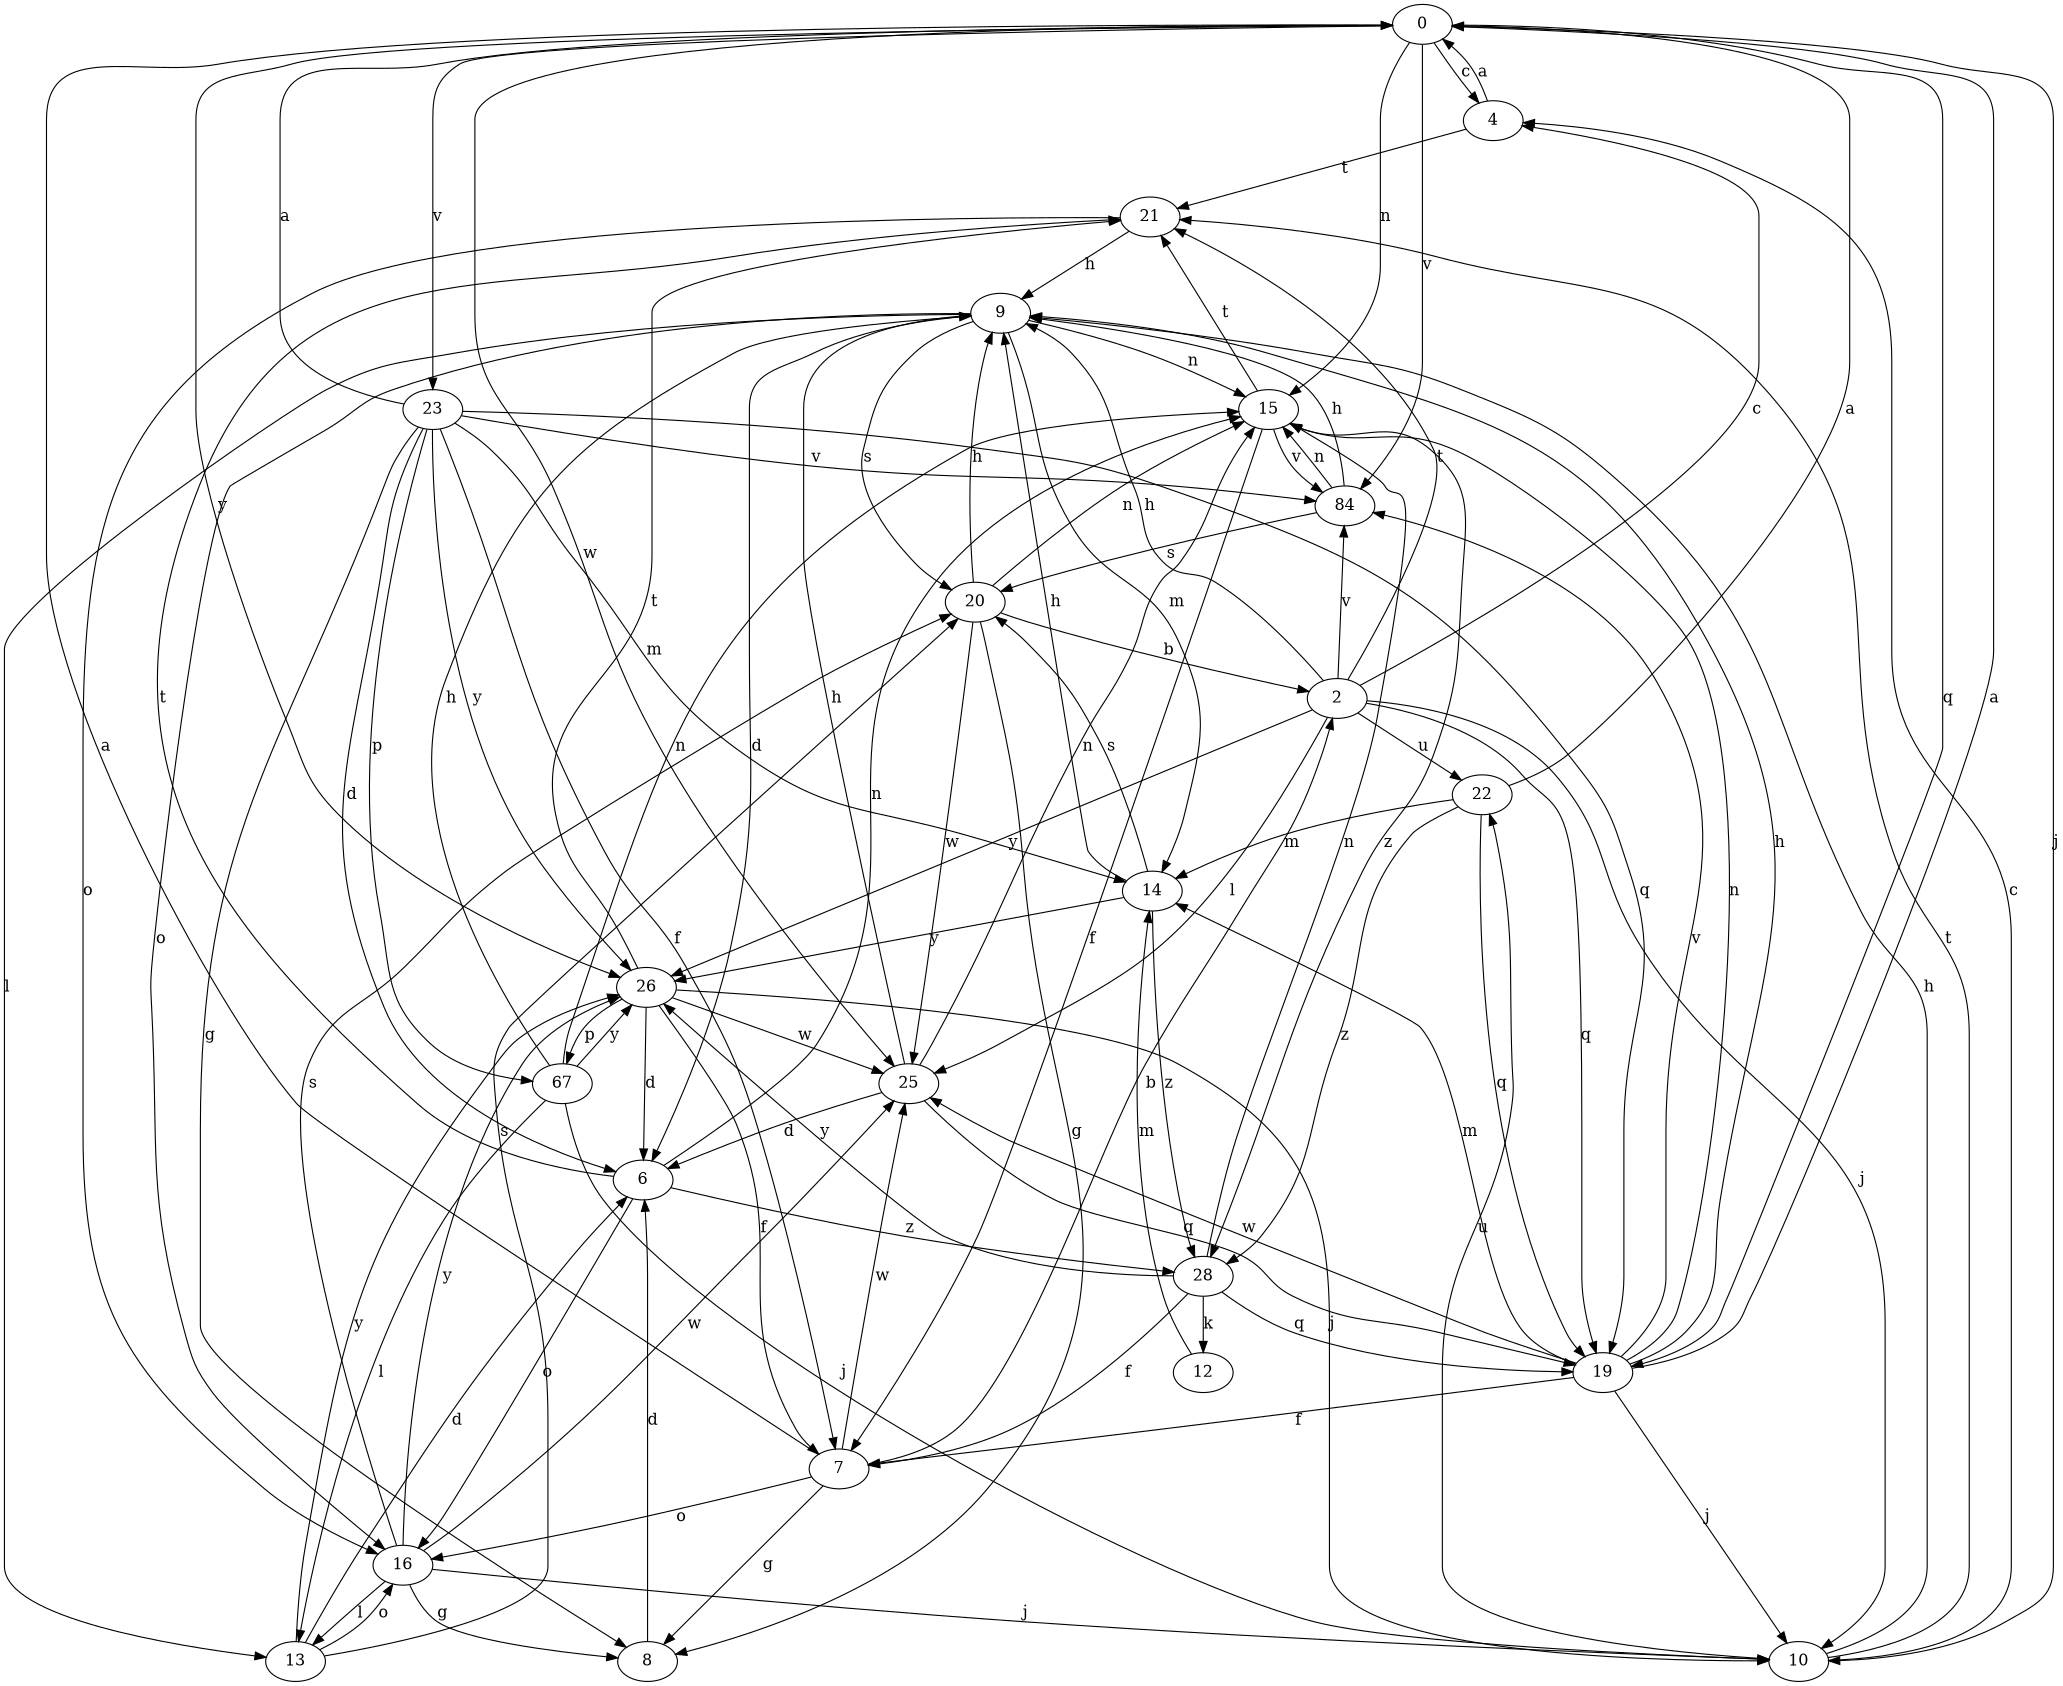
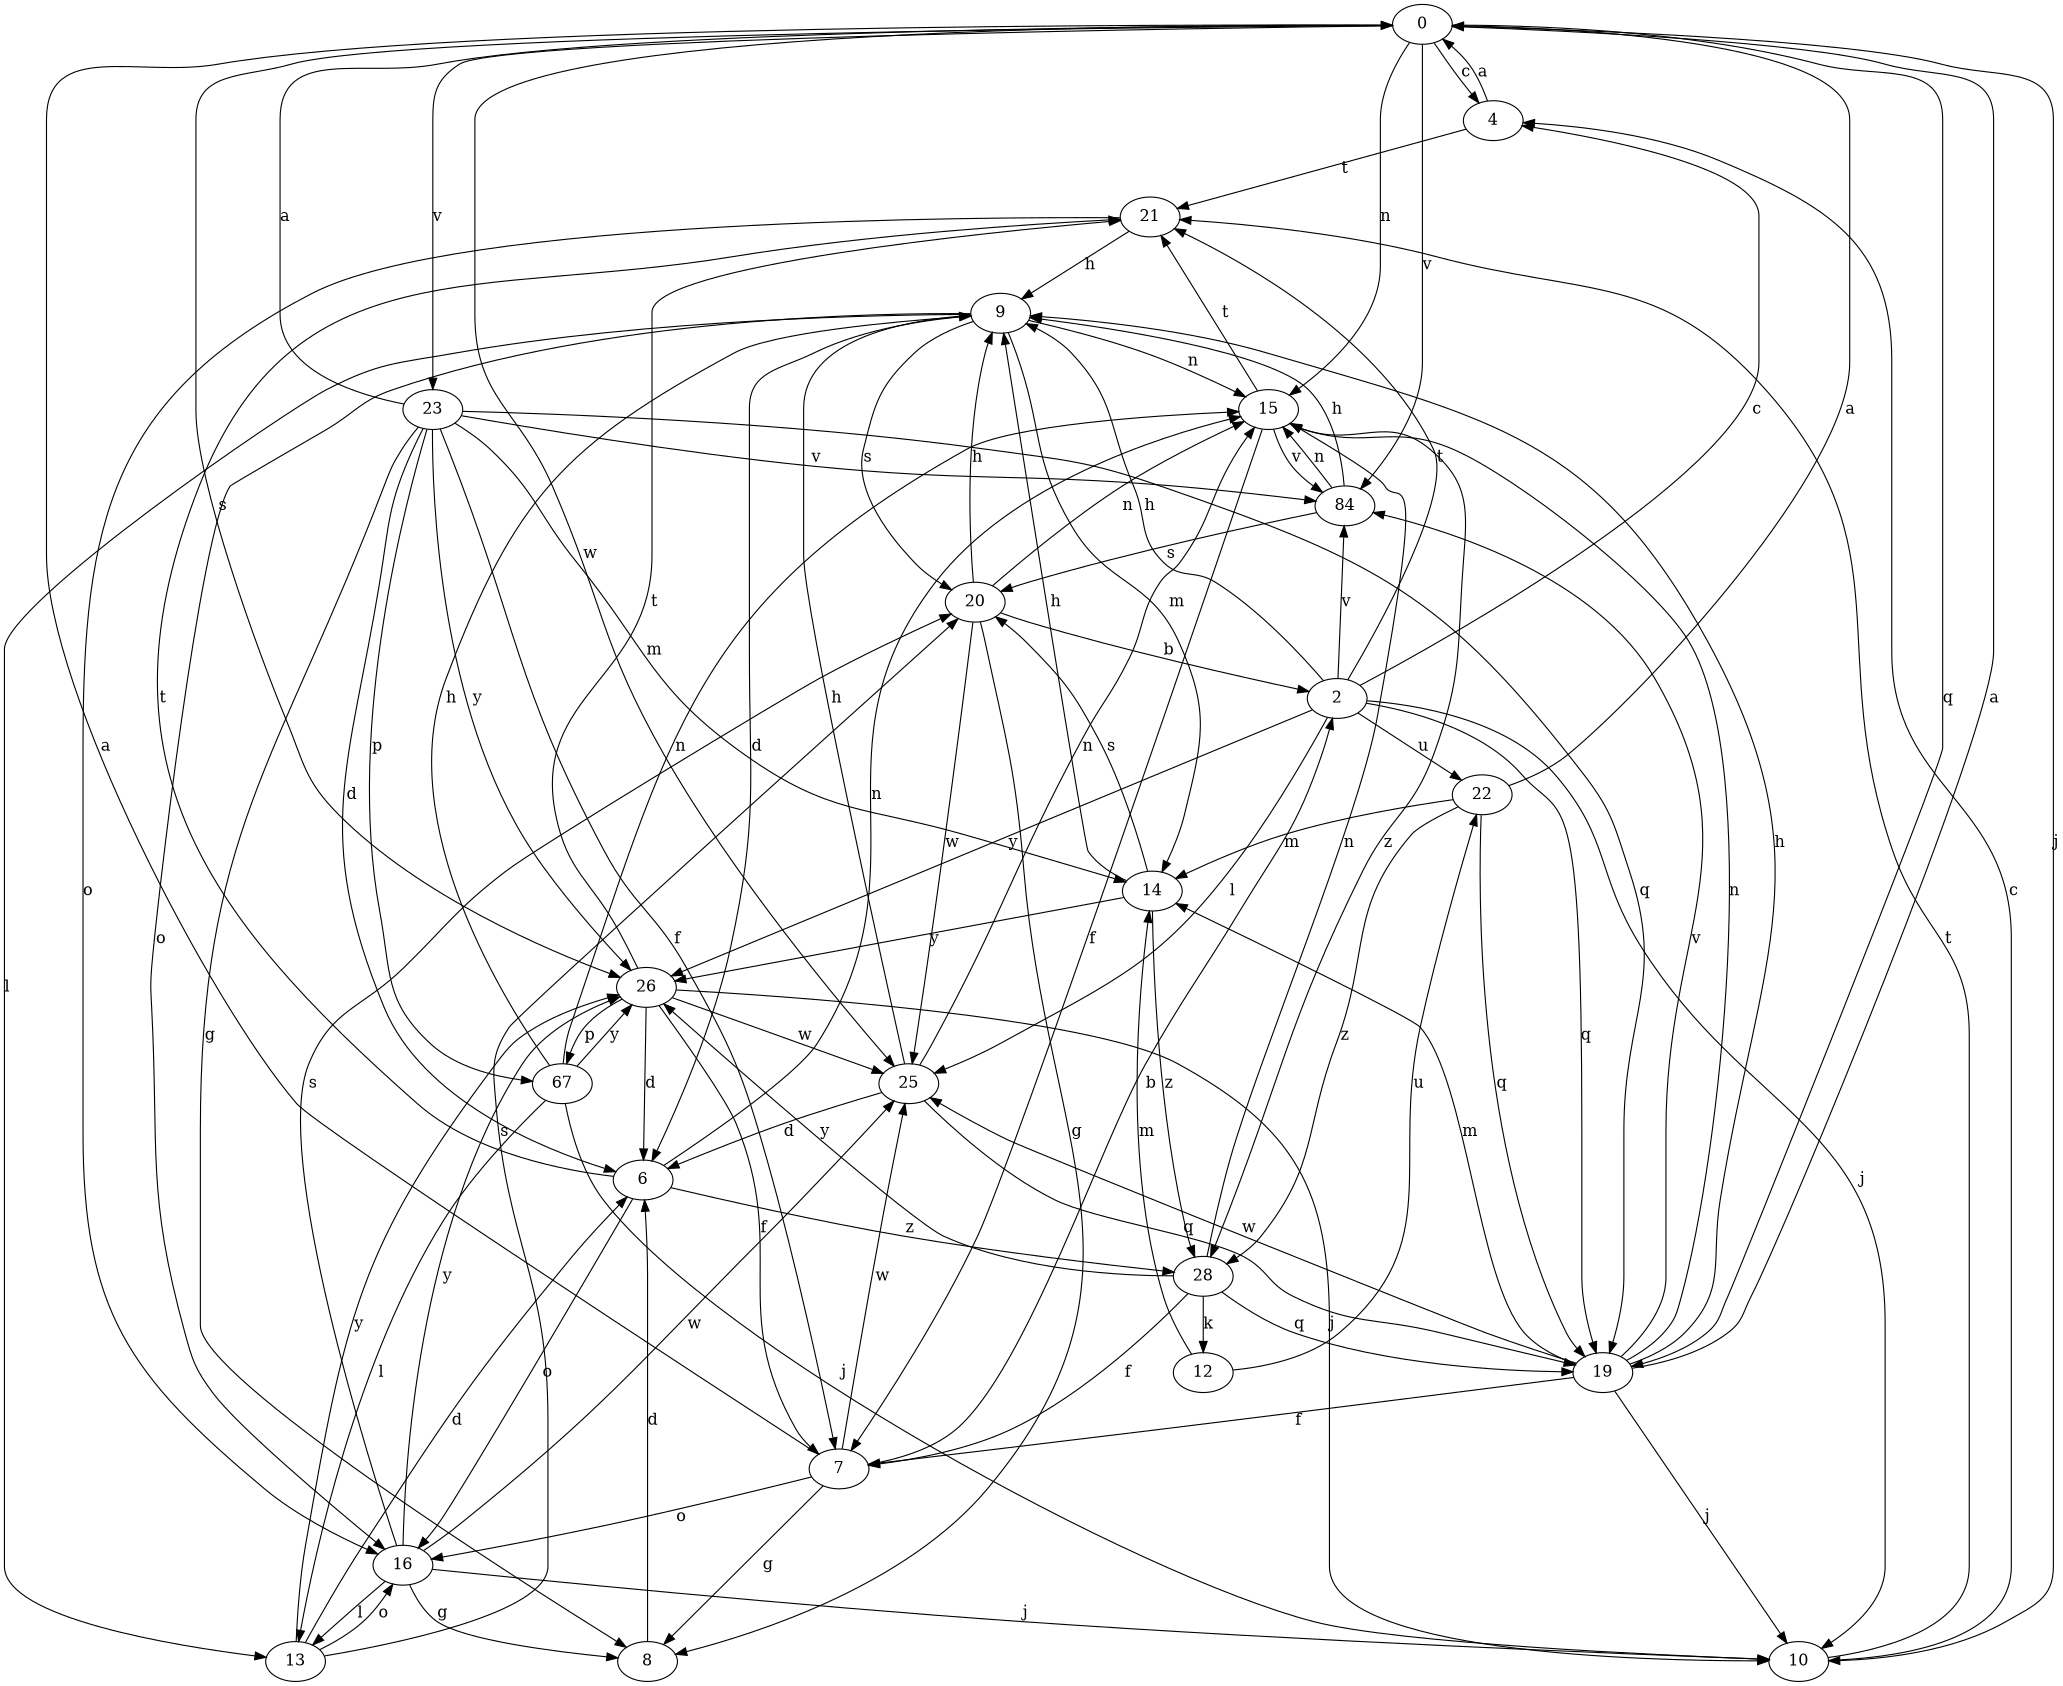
edge "0" -> "26": label "y" -> "s"
edge "10" -> "9": removed, label "h"
edge "10" -> "22": now "12" -> "22"
